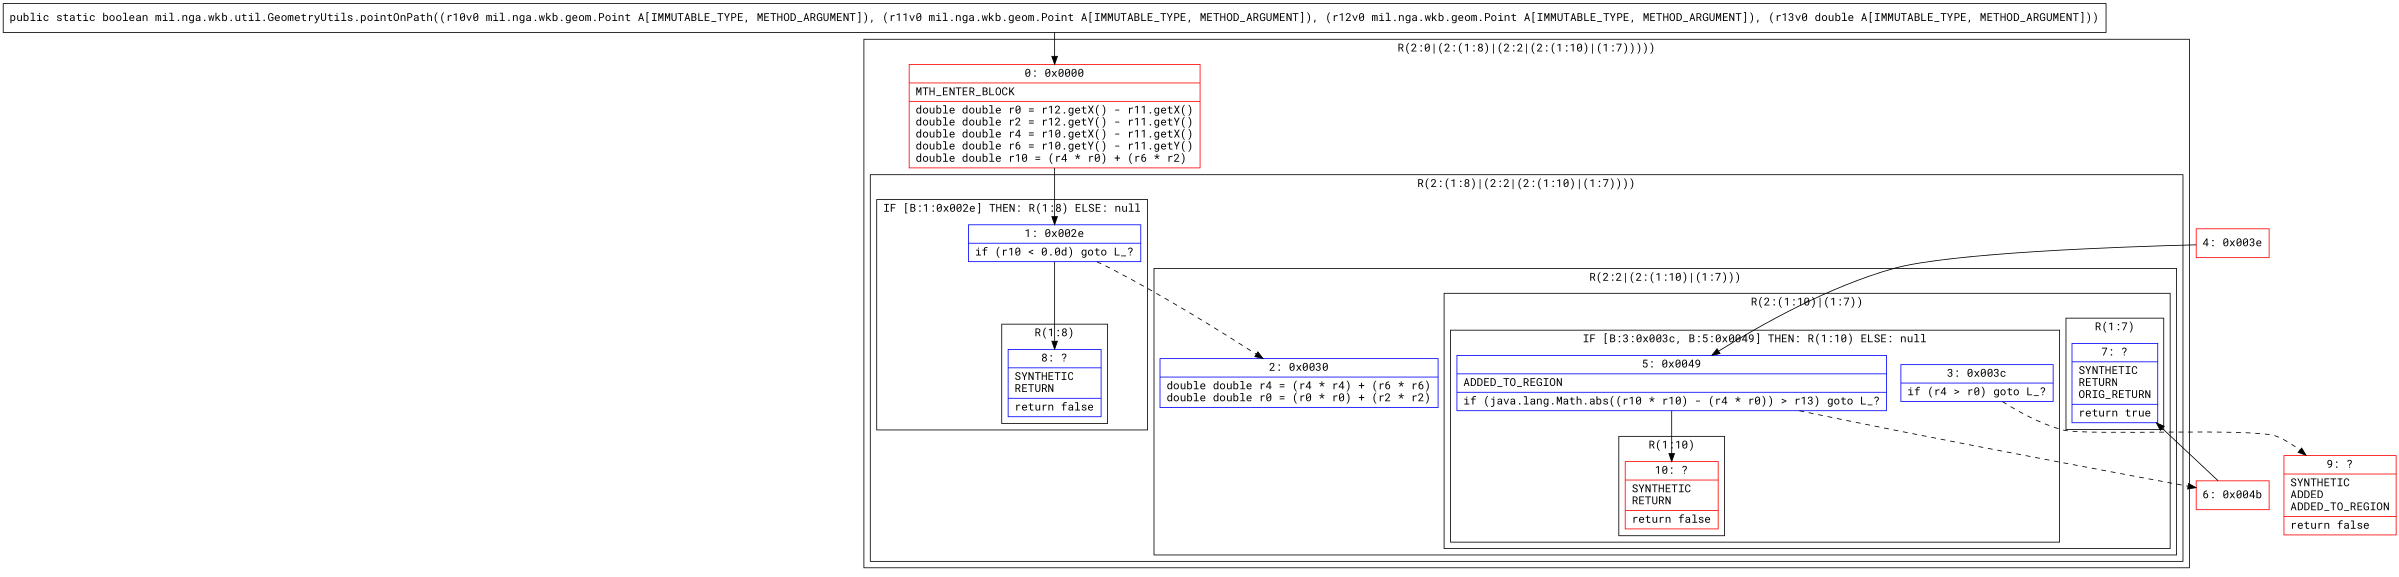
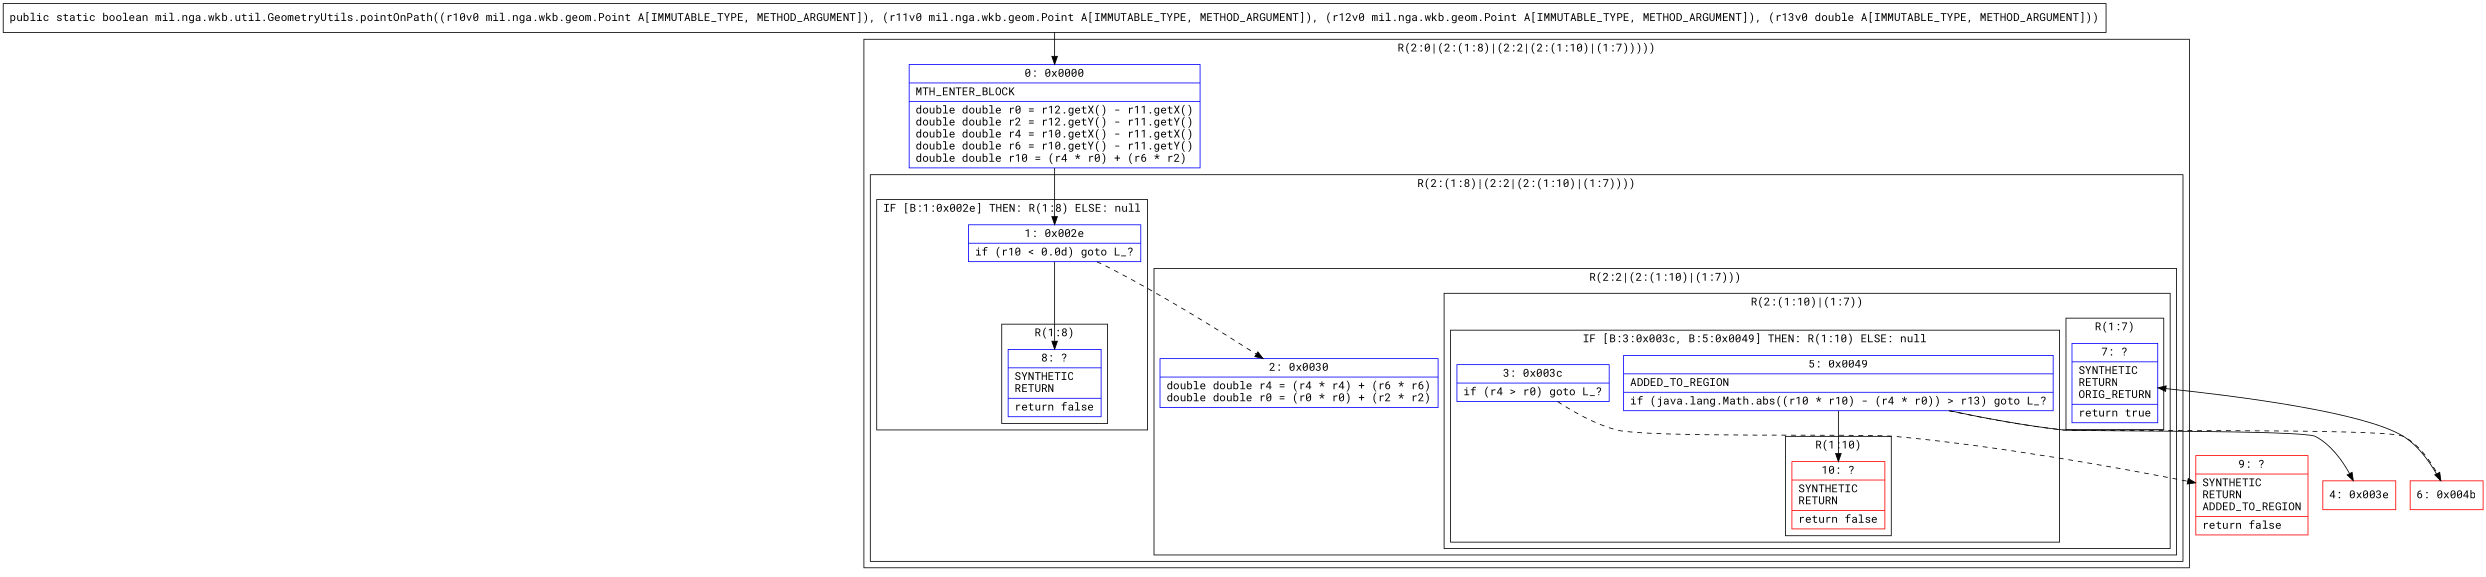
node "0: 0x0000": color red -> blue
edge "4: 0x003e" -> "5: 0x0049": reversed
node "9: ?": text "ADDED" -> "RETURN"
